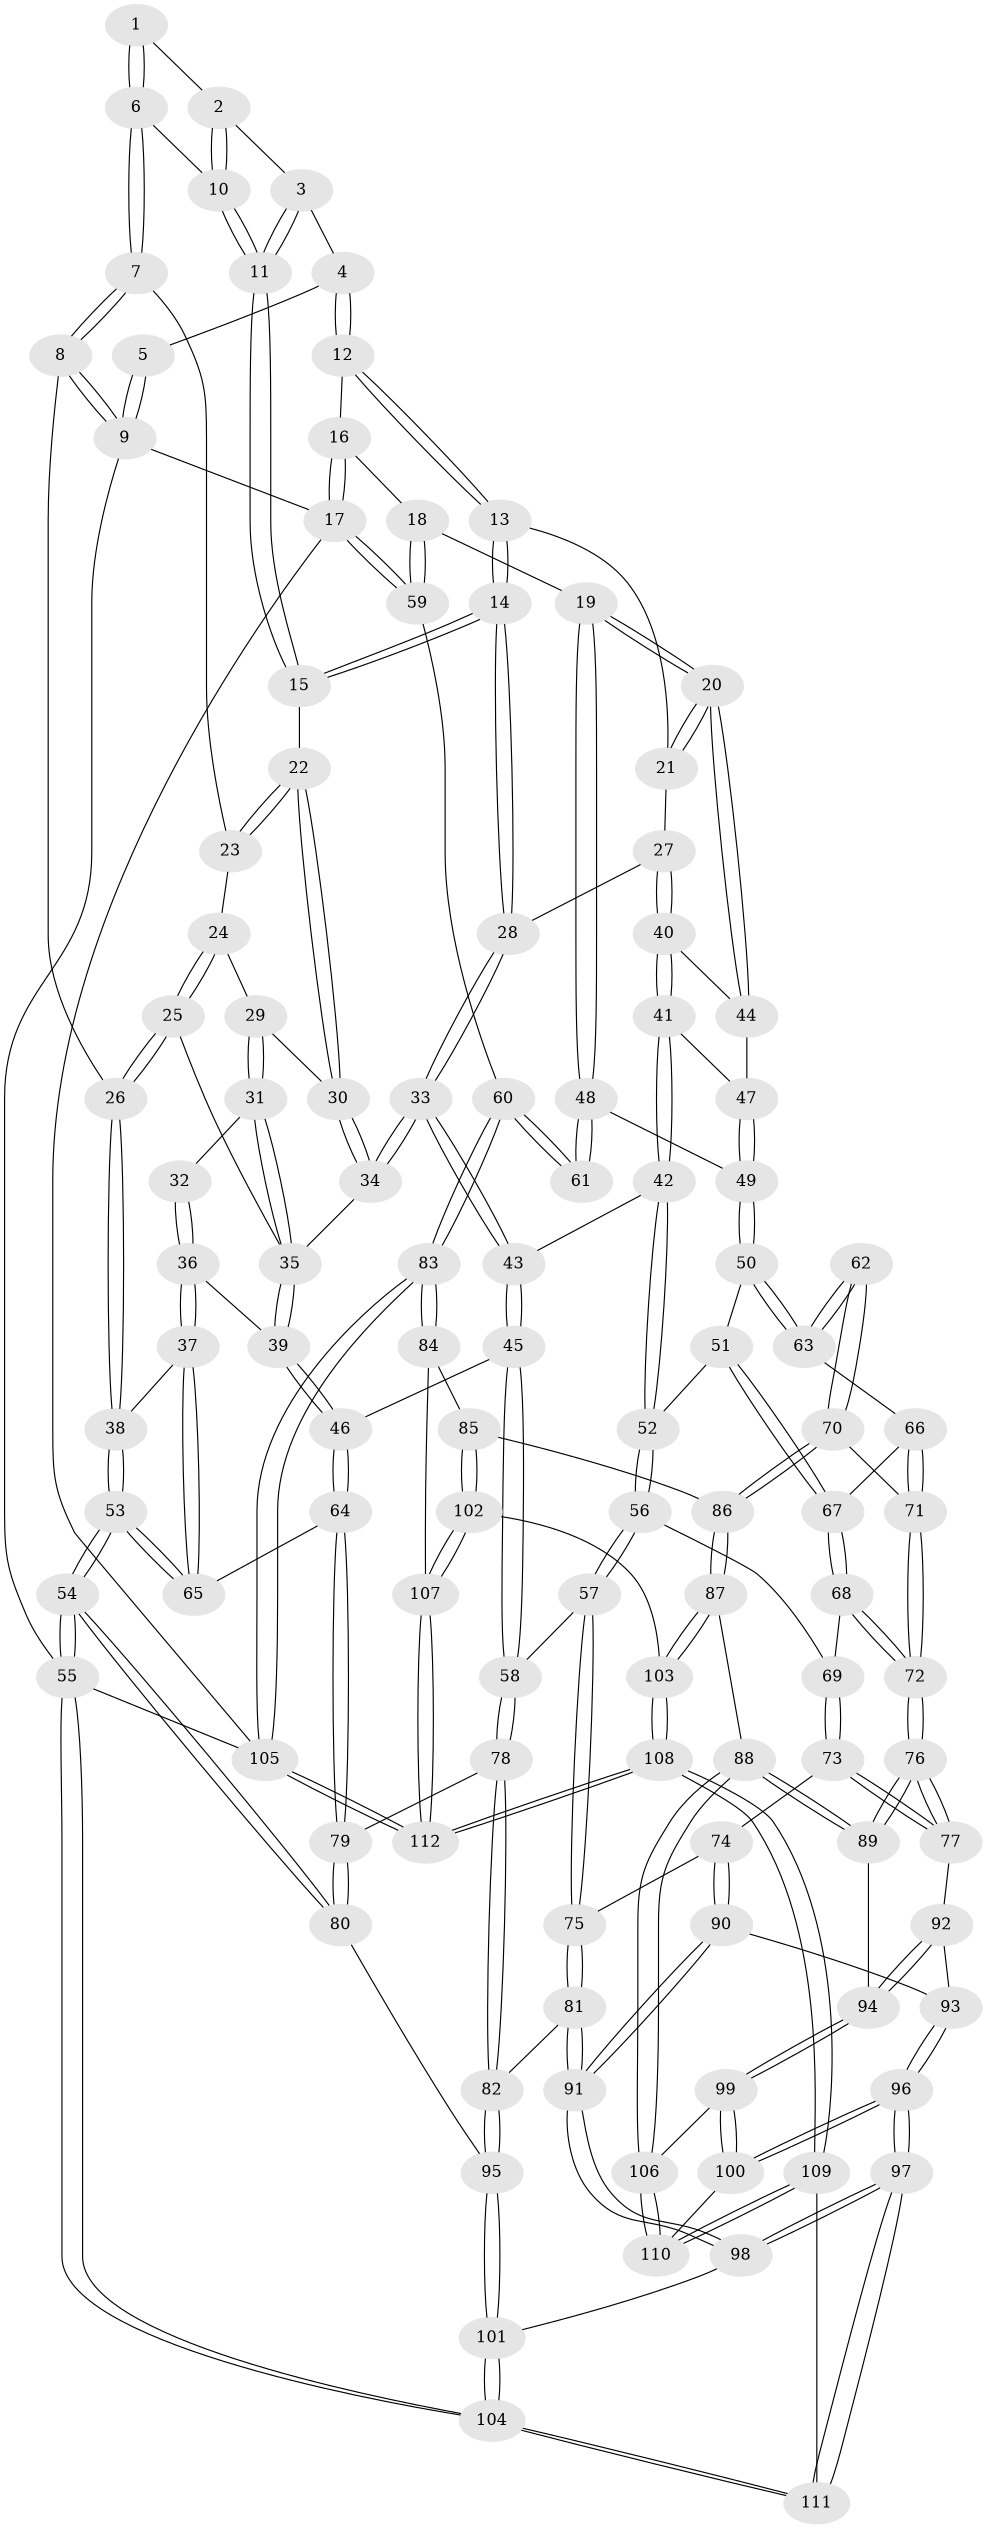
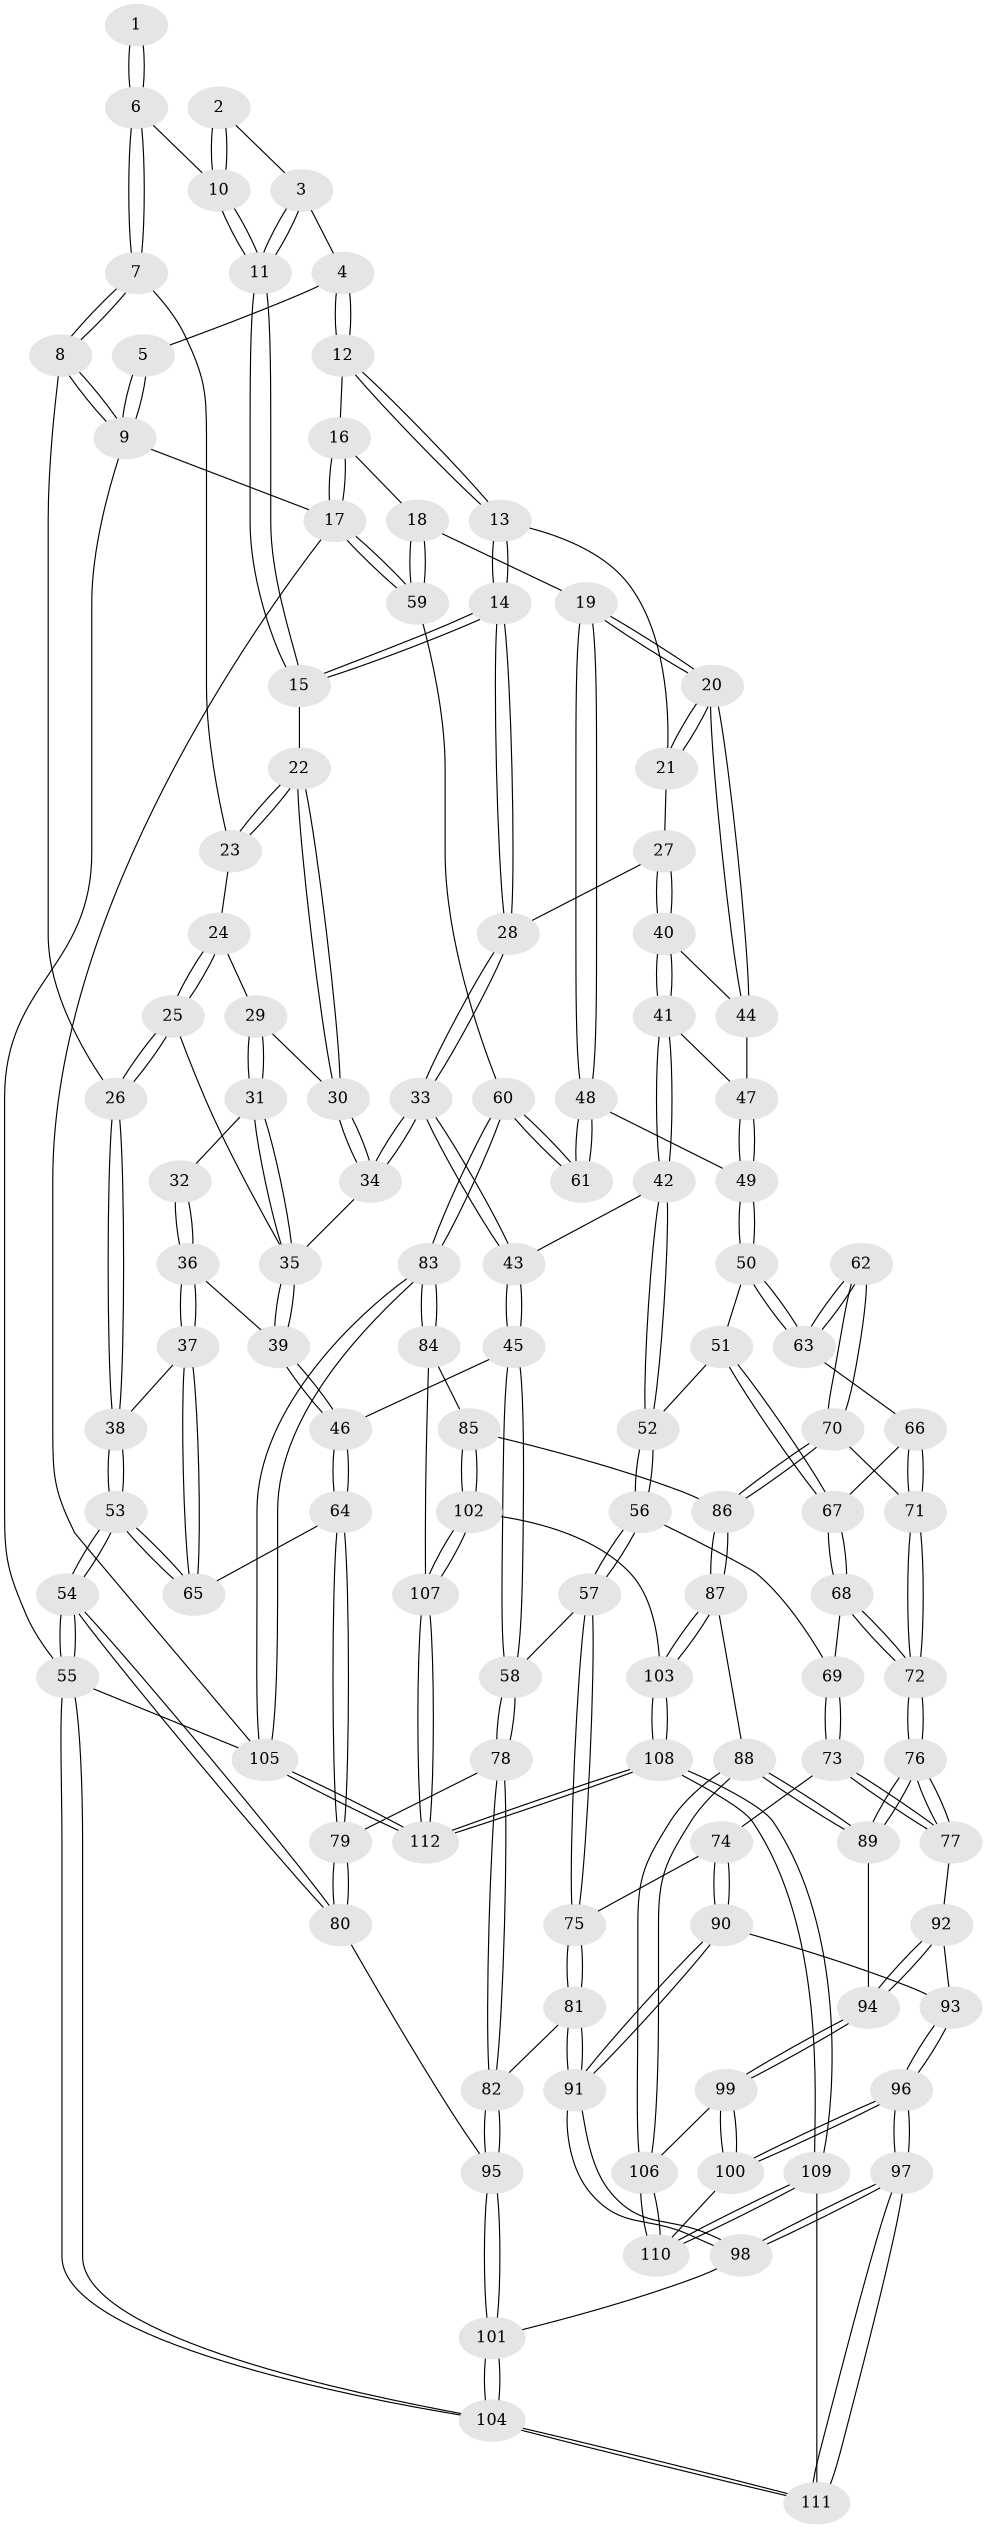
edge "1" -- "2": removed
